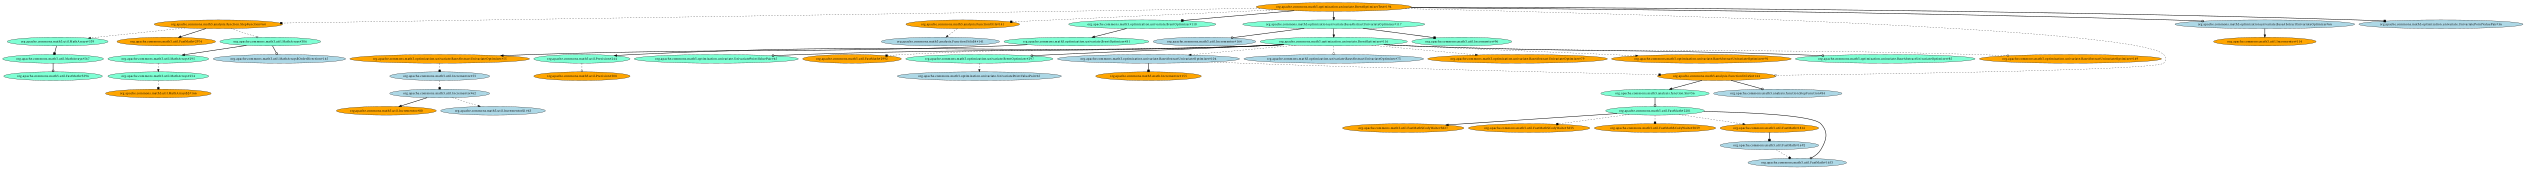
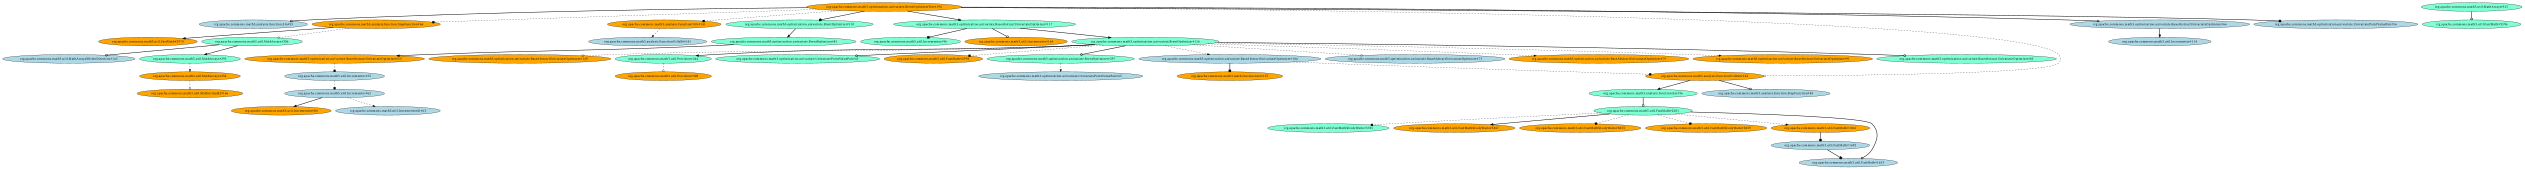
node "org.apache.commons.math3.analysis.function.Sin#33": added
node "org.apache.commons.math3.util.MathArrays#539": removed
node "org.apache.commons.math3.util.Incrementor#164": fillcolor lightblue -> orange
node "org.apache.commons.math3.util.Incrementor#114": fillcolor orange -> lightblue
node "org.apache.commons.math3.util.MathArrays#234": fillcolor aquamarine -> orange
edge "org.apache.commons.math3.util.MathArrays#234" -> "org.apache.commons.math3.util.MathArrays$2#166": arrowhead box -> odot
node "org.apache.commons.math3.util.FastMath$CodyWaite#3785": added
edge "org.apache.commons.math3.util.FastMath#1692" -> "org.apache.commons.math3.util.FastMath#1653": style dashed -> bold
